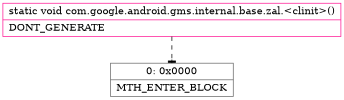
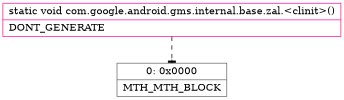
node "0: 0x0000": text "MTH_ENTER_BLOCK" -> "MTH_MTH_BLOCK"
